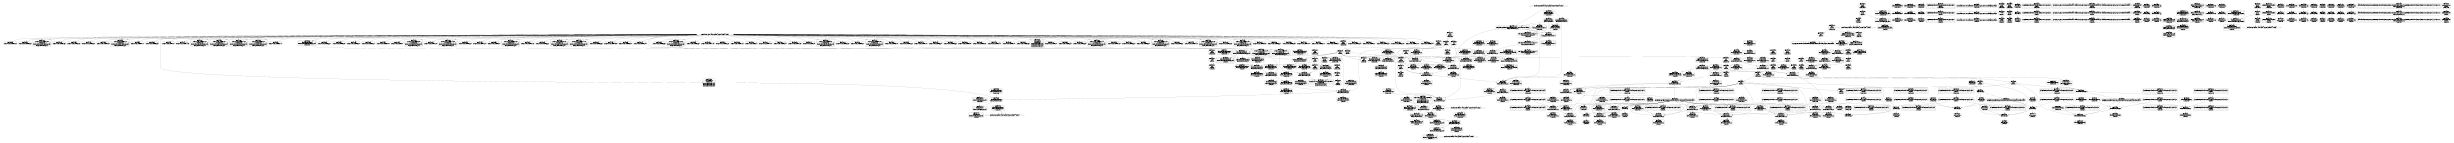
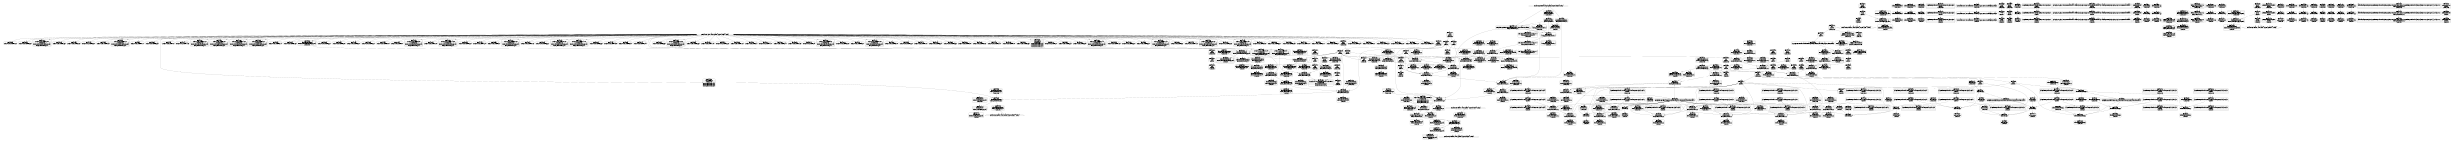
node "CE0x49882b0": text "avc_has_perm:requested" -> "avc_has_avc:requested"
node "CE0x4982e40": added
